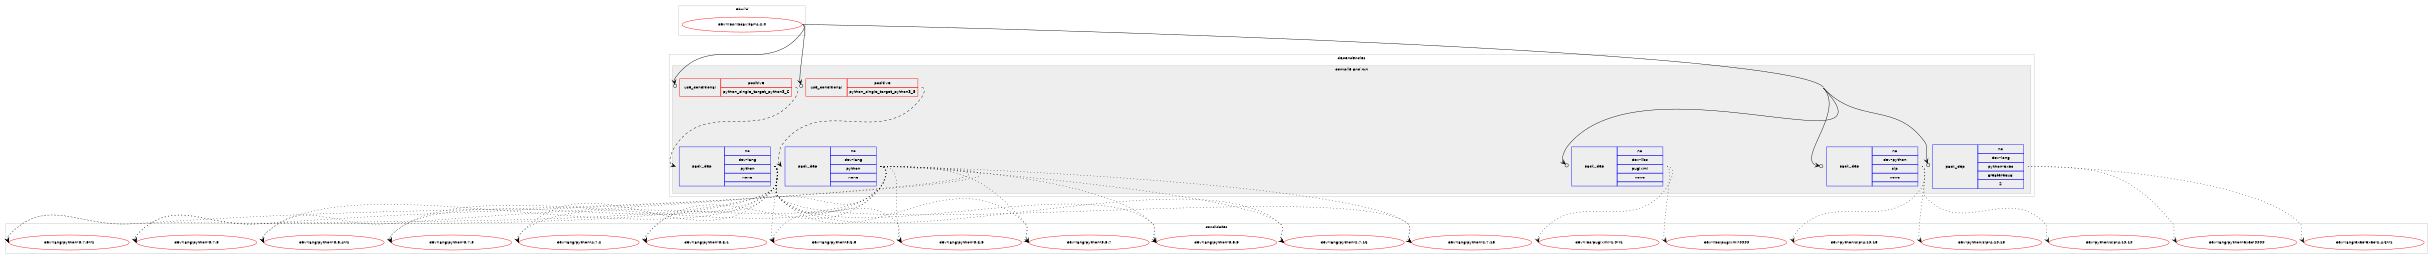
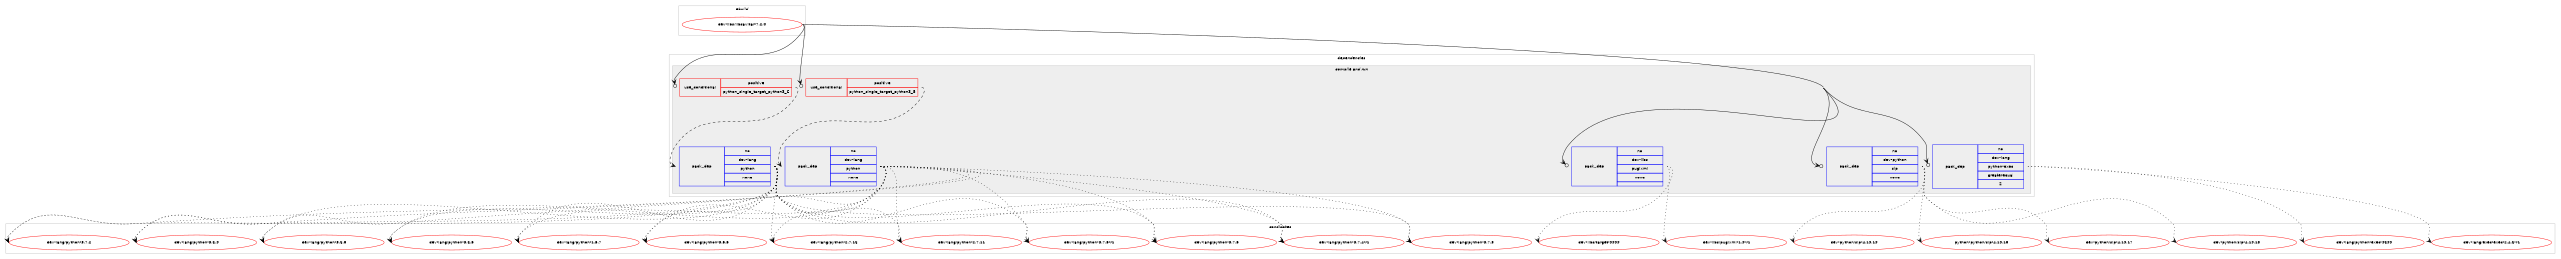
node "dev-libs/libsavitar-4.2.0": label "dev-libs/libsavitar-4.2.0" -> "dev-libs/libsavitar-7.2.0"
node "dev-lang/python-3.5.4-r1": label "dev-lang/python-3.5.4-r1" -> "dev-lang/python-3.7.4-r1"
node "dev-lang/python-4.7.2": label "dev-lang/python-4.7.2" -> "dev-lang/python-3.7.2"
node "dev-lang/python-3.6.1": label "dev-lang/python-3.6.1" -> "dev-lang/python-3.6.9"
node "dev-lang/python-3.5.7": label "dev-lang/python-3.5.7" -> "dev-lang/python-1.5.7"
node "dev-lang/python-2.7.15": label "dev-lang/python-2.7.15" -> "dev-lang/python-2.7.11"
node "dev-libs/pugixml-9999": label "dev-libs/pugixml-9999" -> "dev-libs/target-9999"
node "dev-python/sip-4.19.18": label "dev-python/sip-4.19.18" -> "python-python/sip-4.19.18"
node "dev-python/sip-4.19.17": added
node "dev-lang/python-exec-9999": label "dev-lang/python-exec-9999" -> "dev-lang/python-exec-9699"
